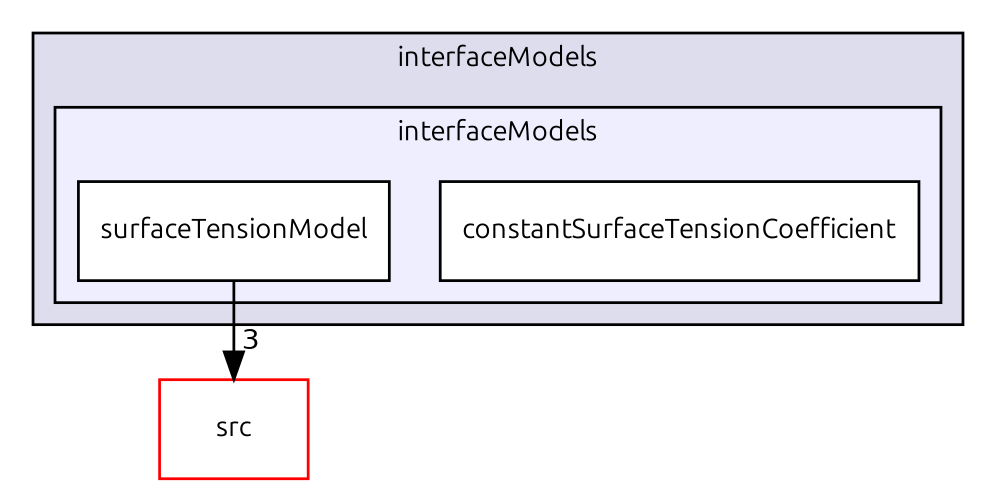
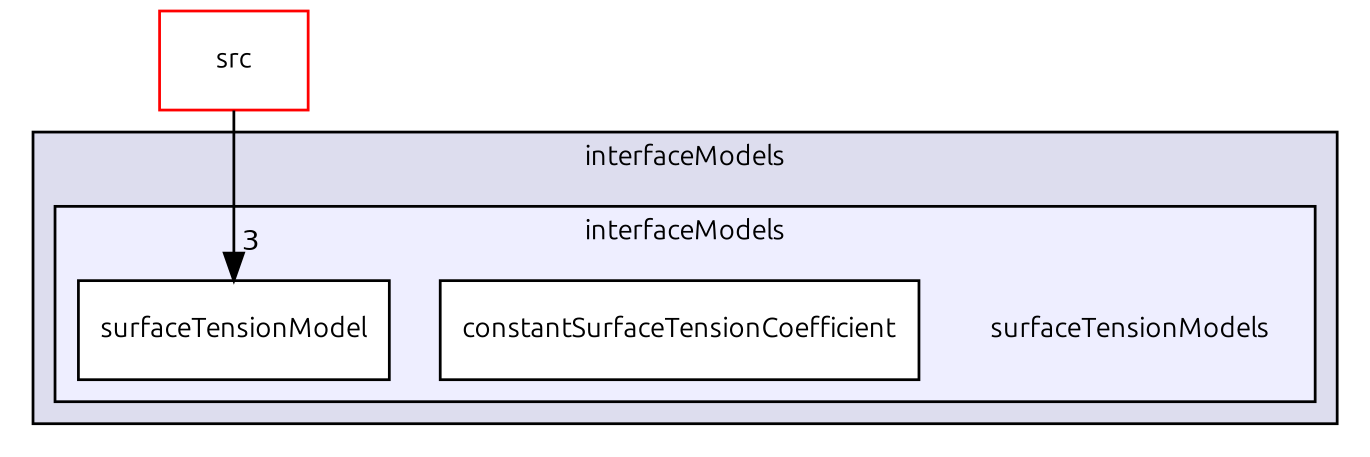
edge "surfaceTensionModel" -> "src": reversed
node "surfaceTensionModels": added
